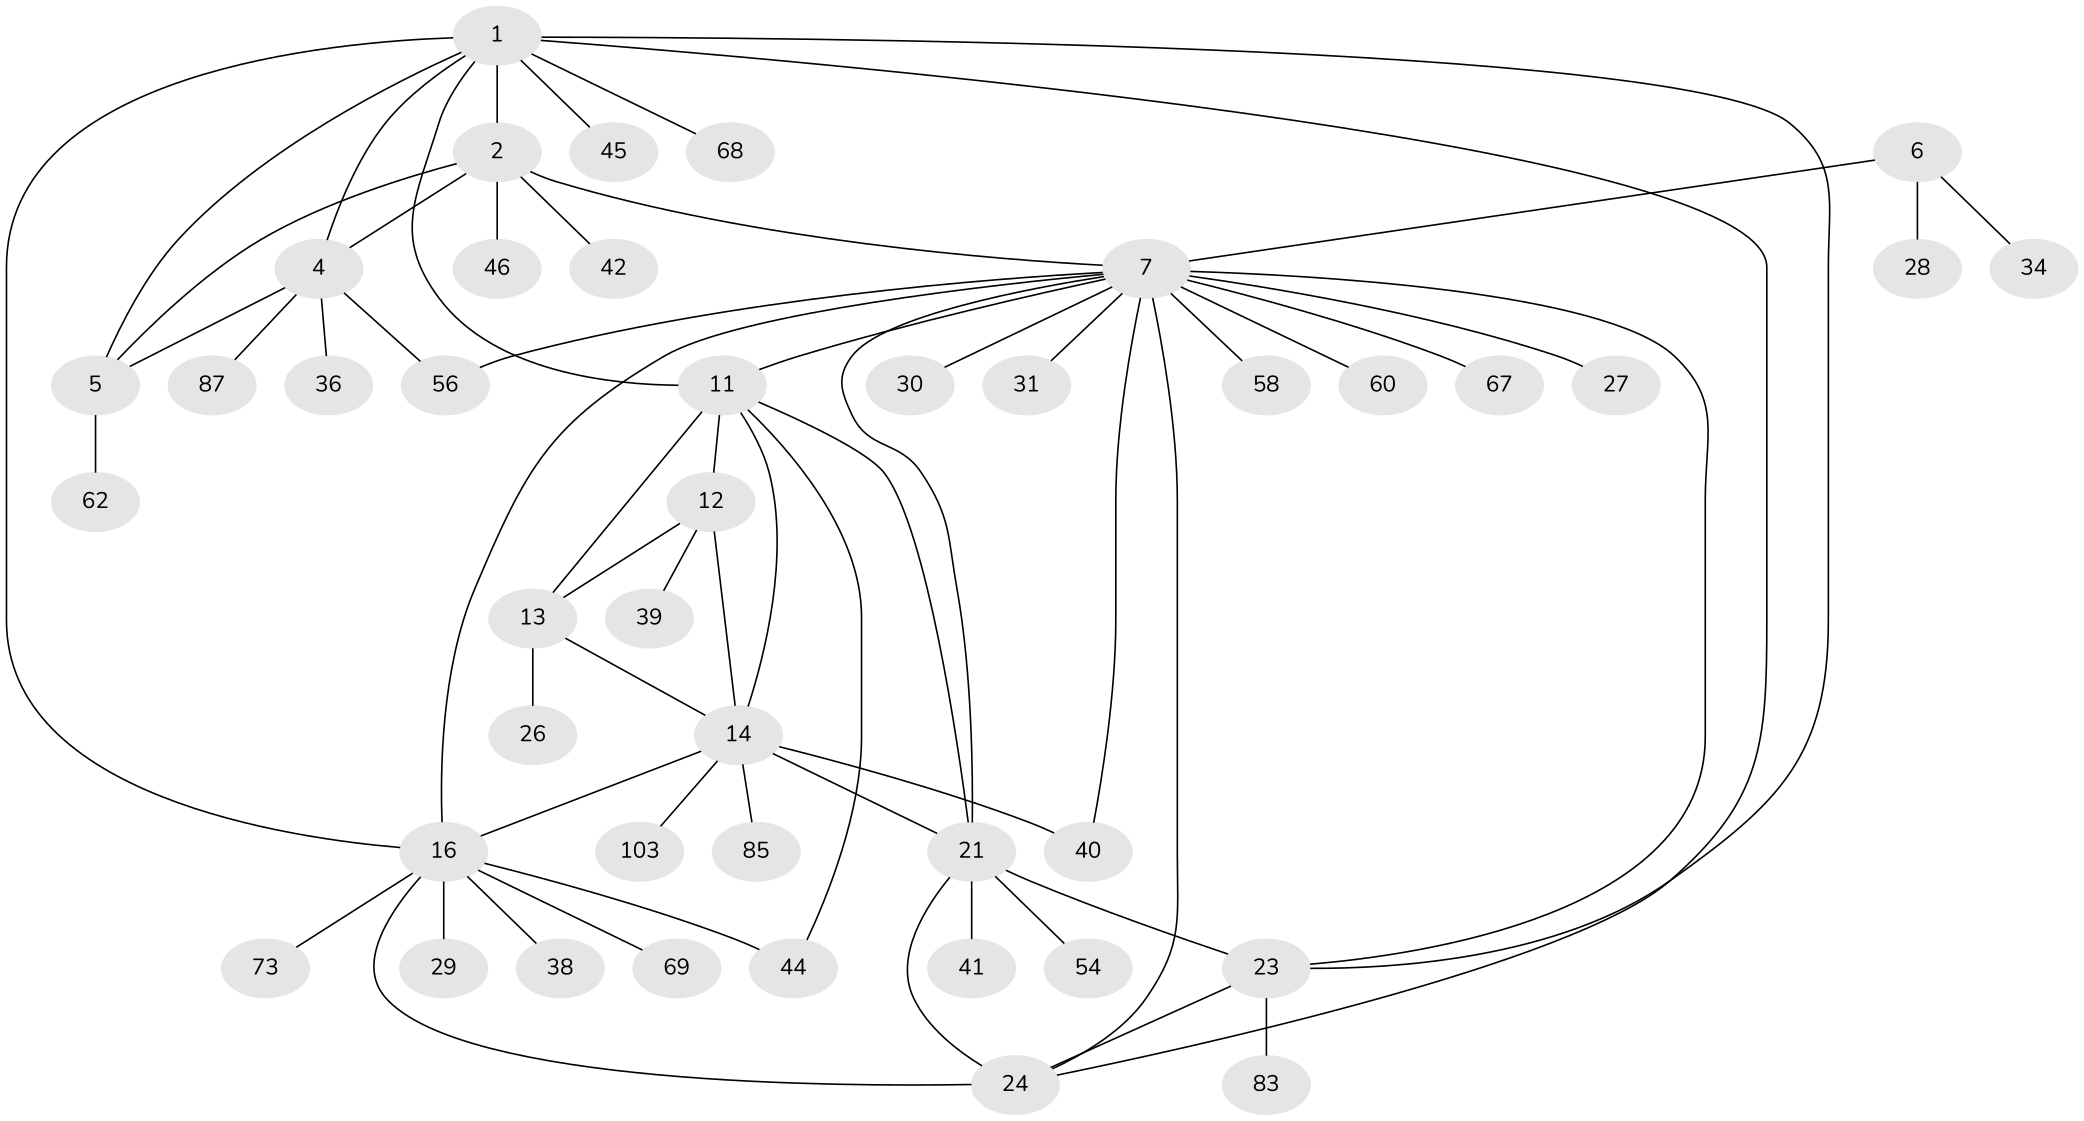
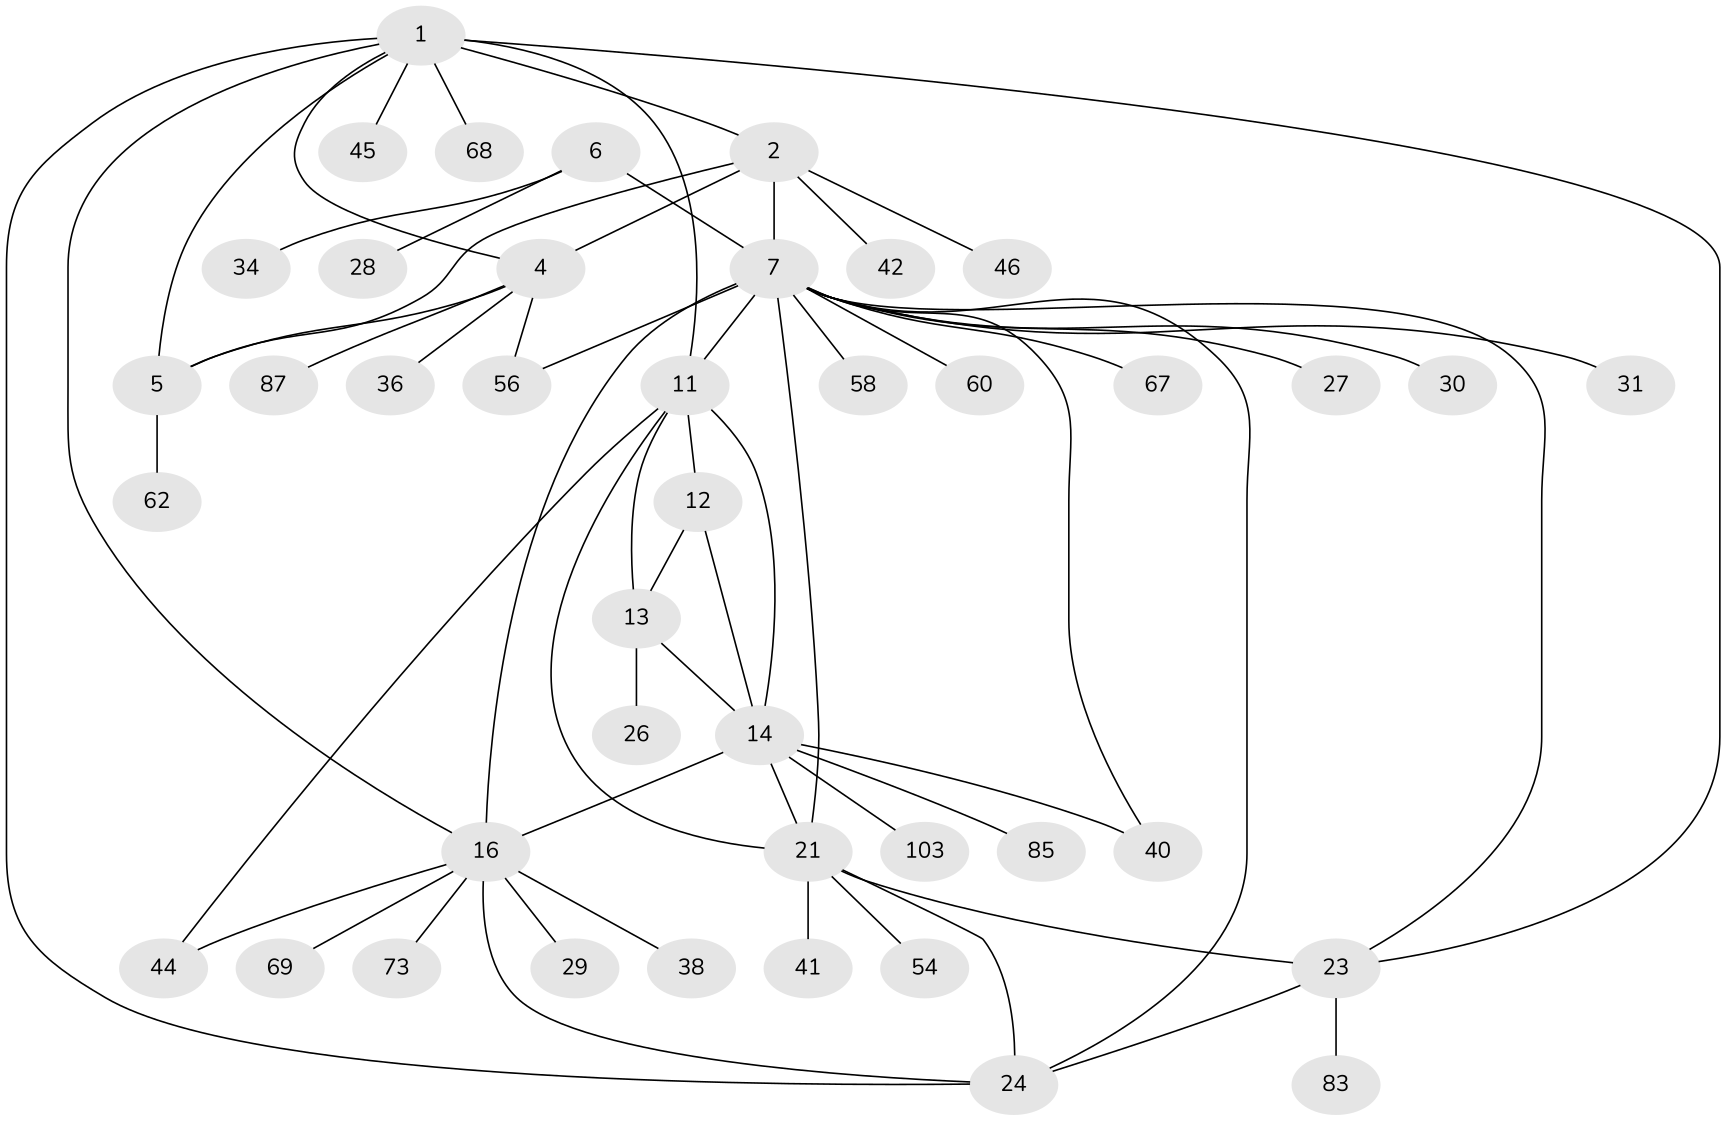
node "39": removed
